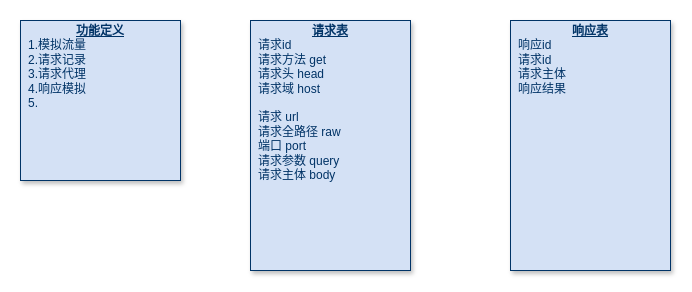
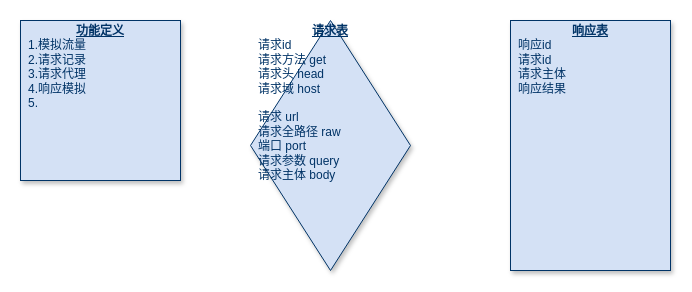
node "请求表 请求id 请求方法 get 请求头 head 请求域 host 请求 url 请求全路径 raw 端口 port 请求参数 query 请求主体 body": shape rectangle -> diamond
